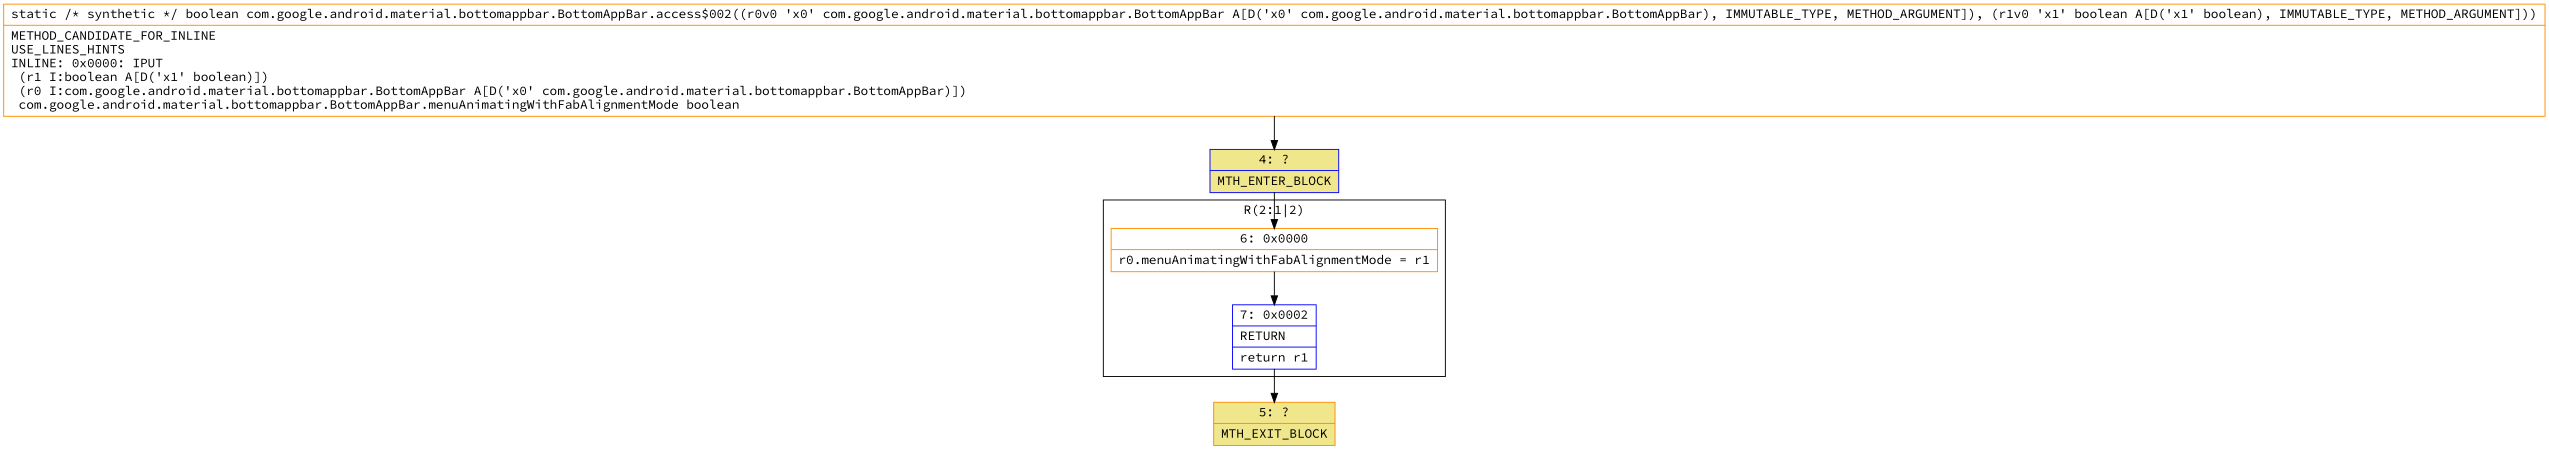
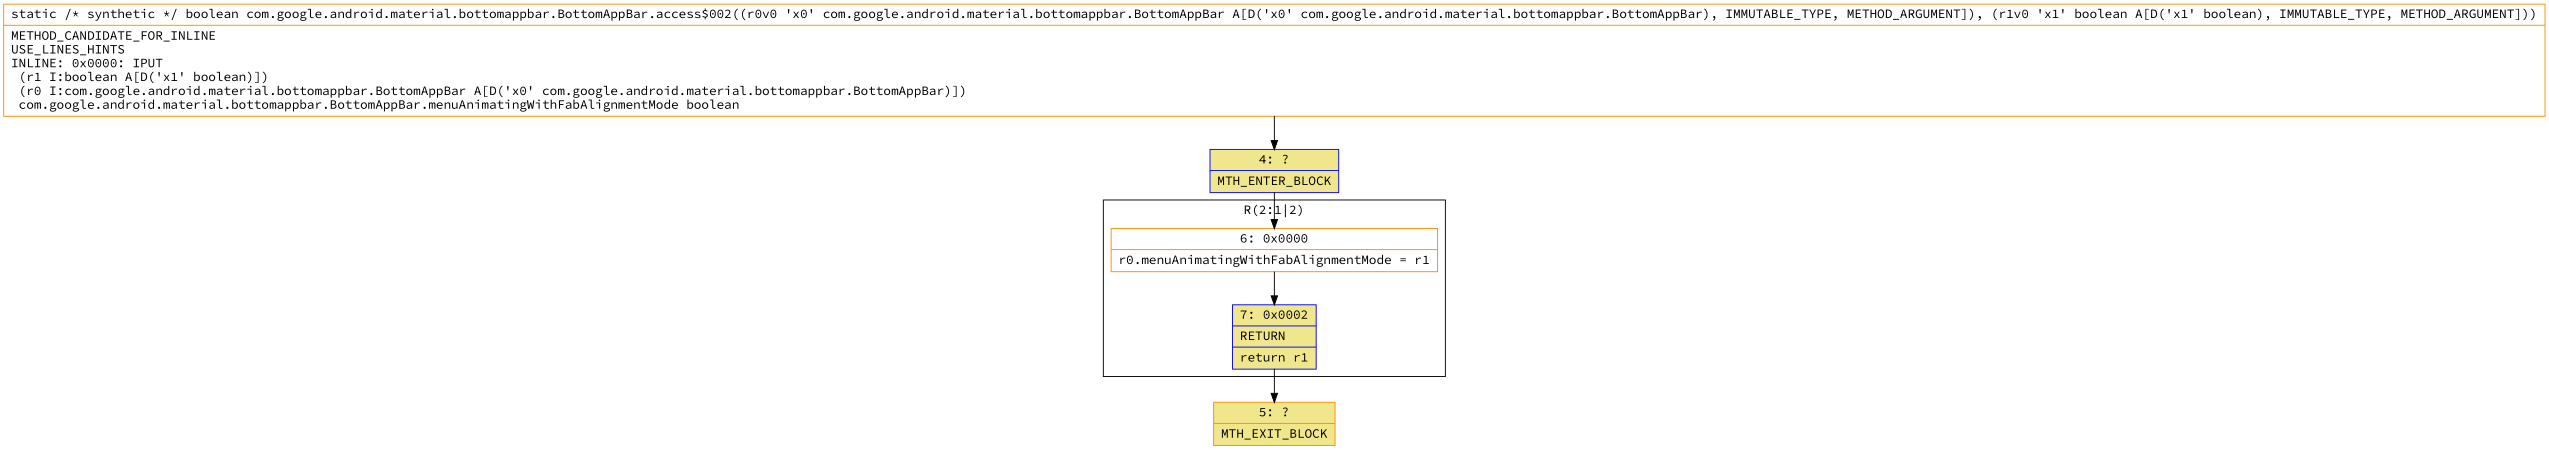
node "7: 0x0002": fillcolor white -> khaki
